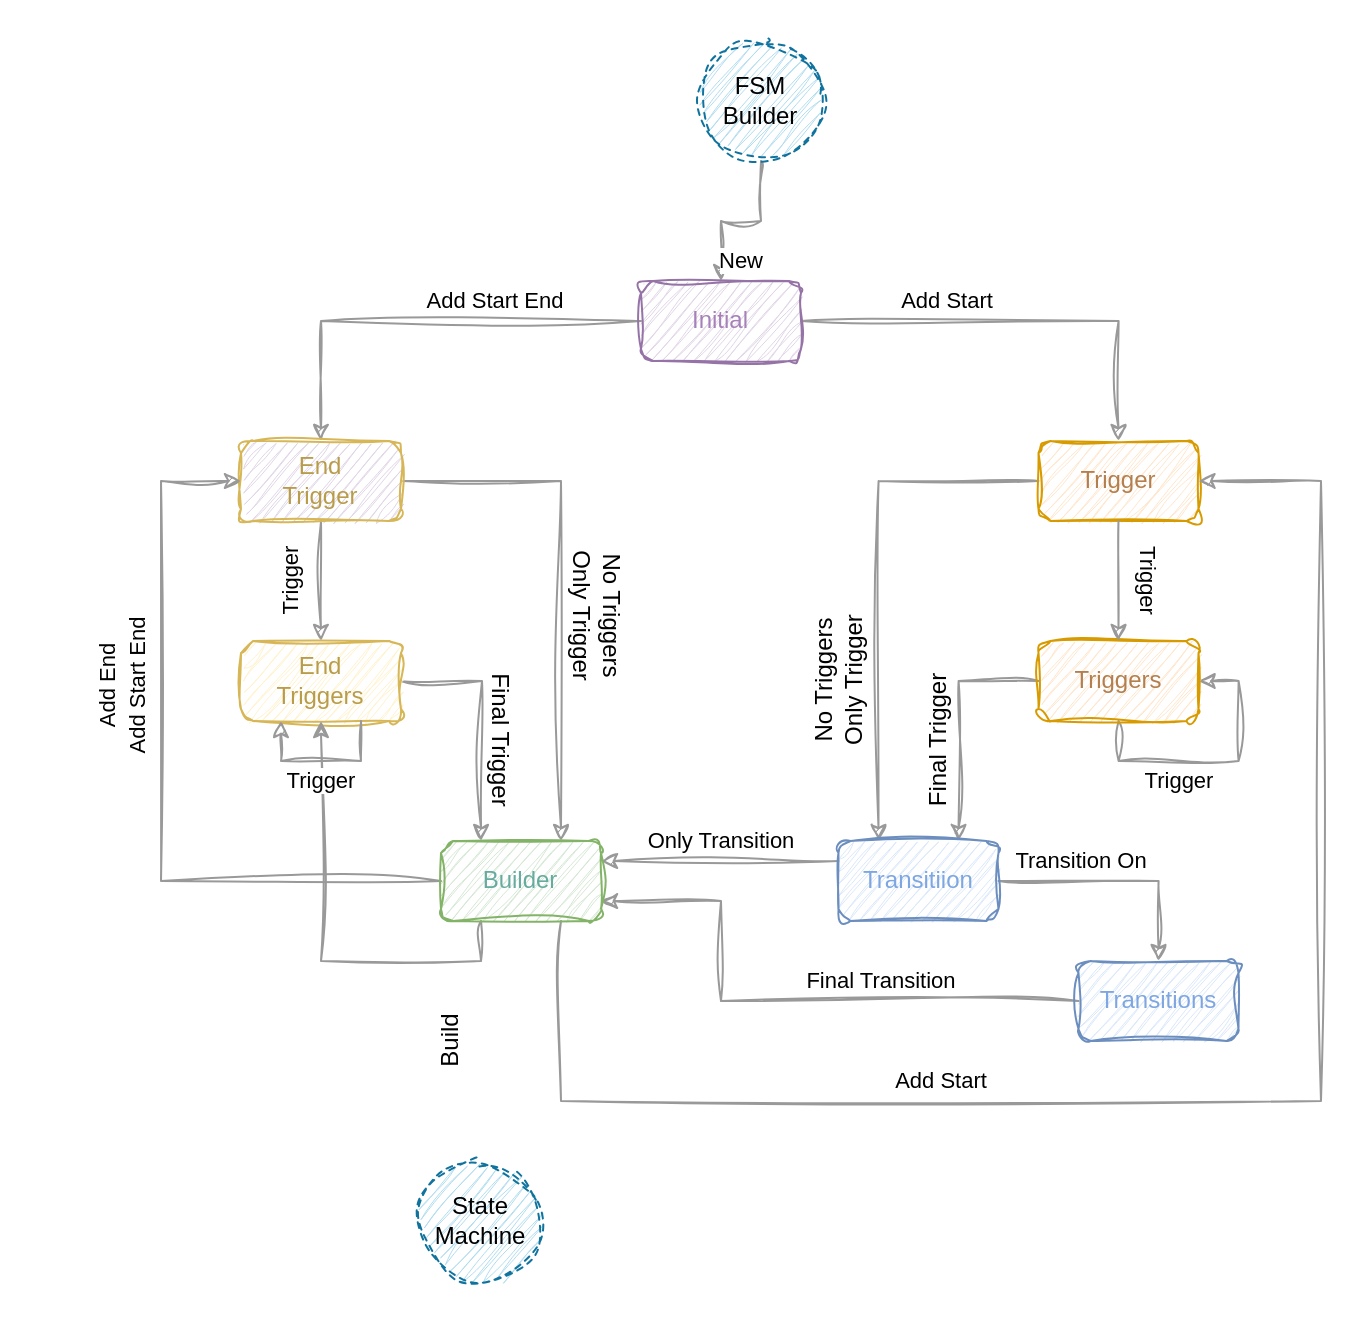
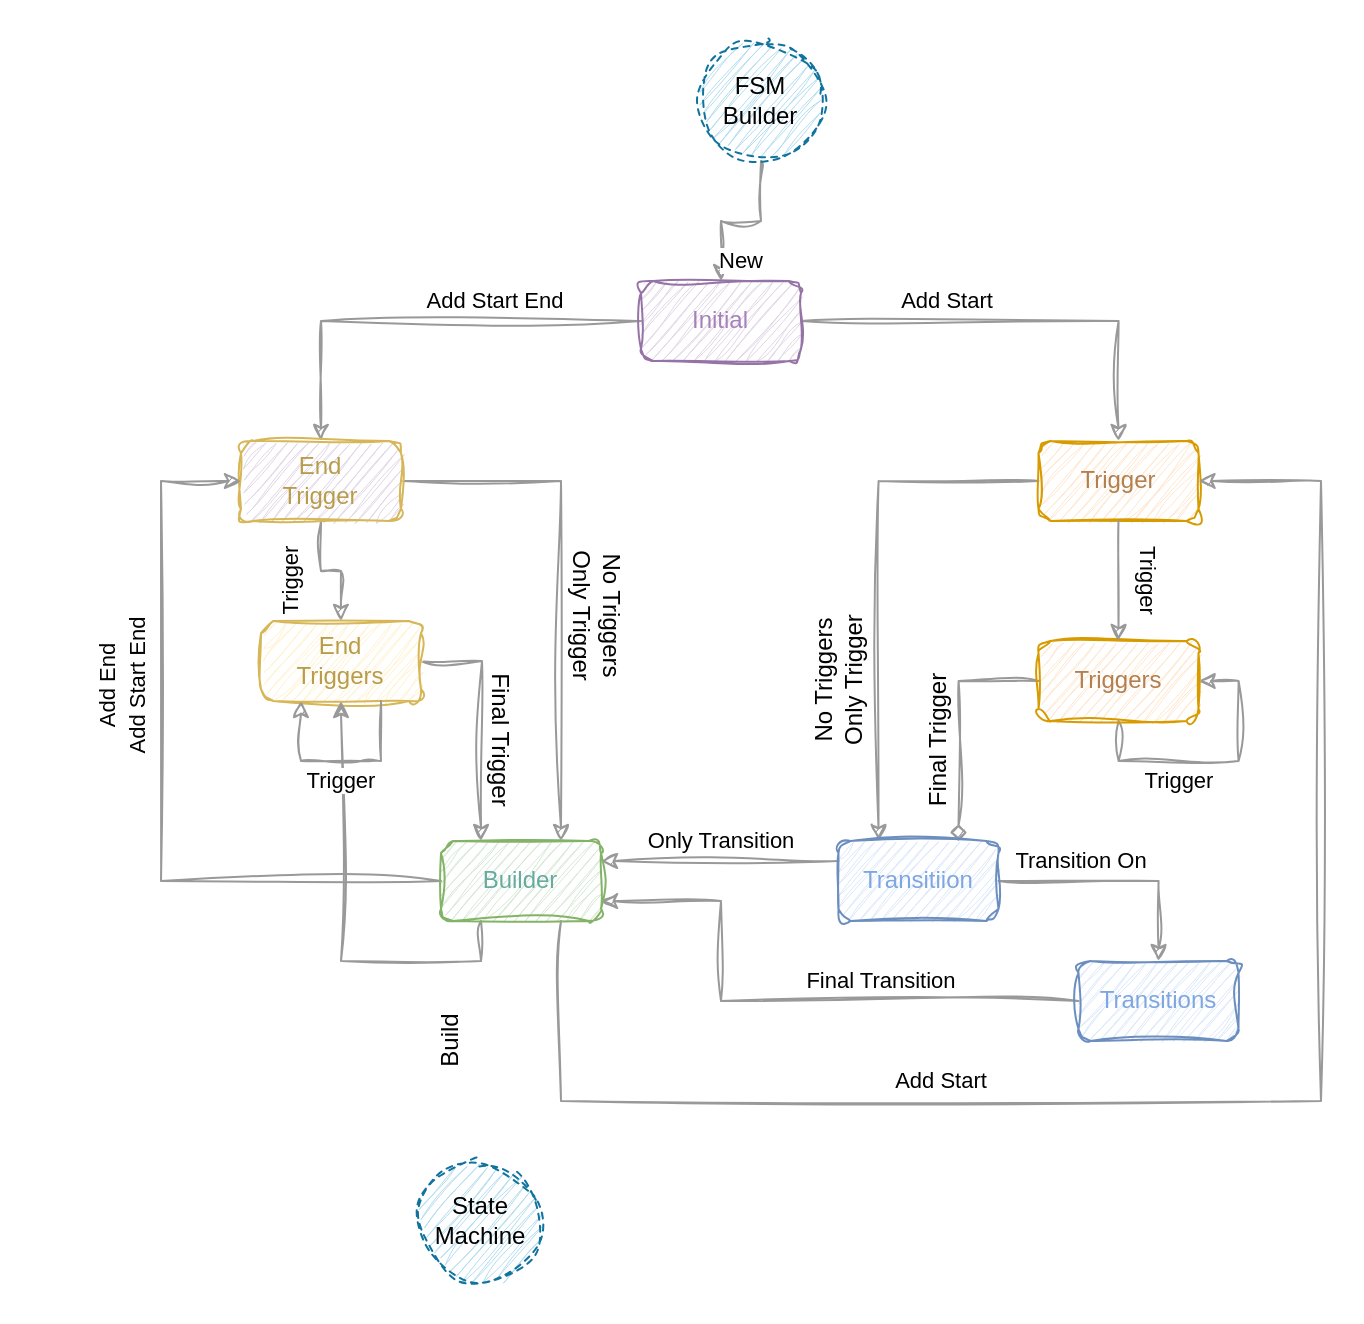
node "End Triggers": moved (321, 681) -> (341, 661)
edge "Triggers" -> "Transitiion": arrowhead classic -> diamond
